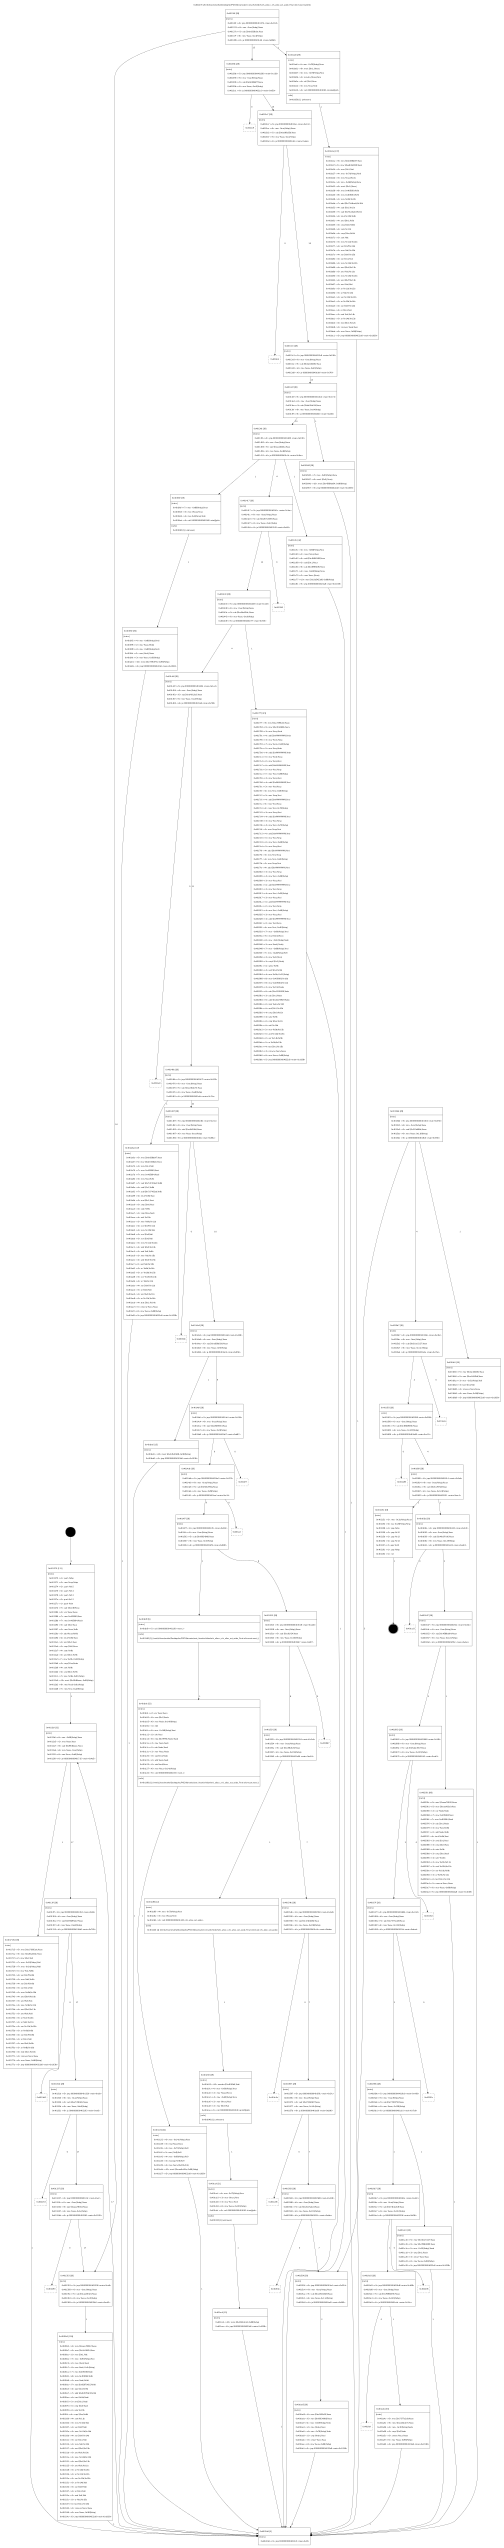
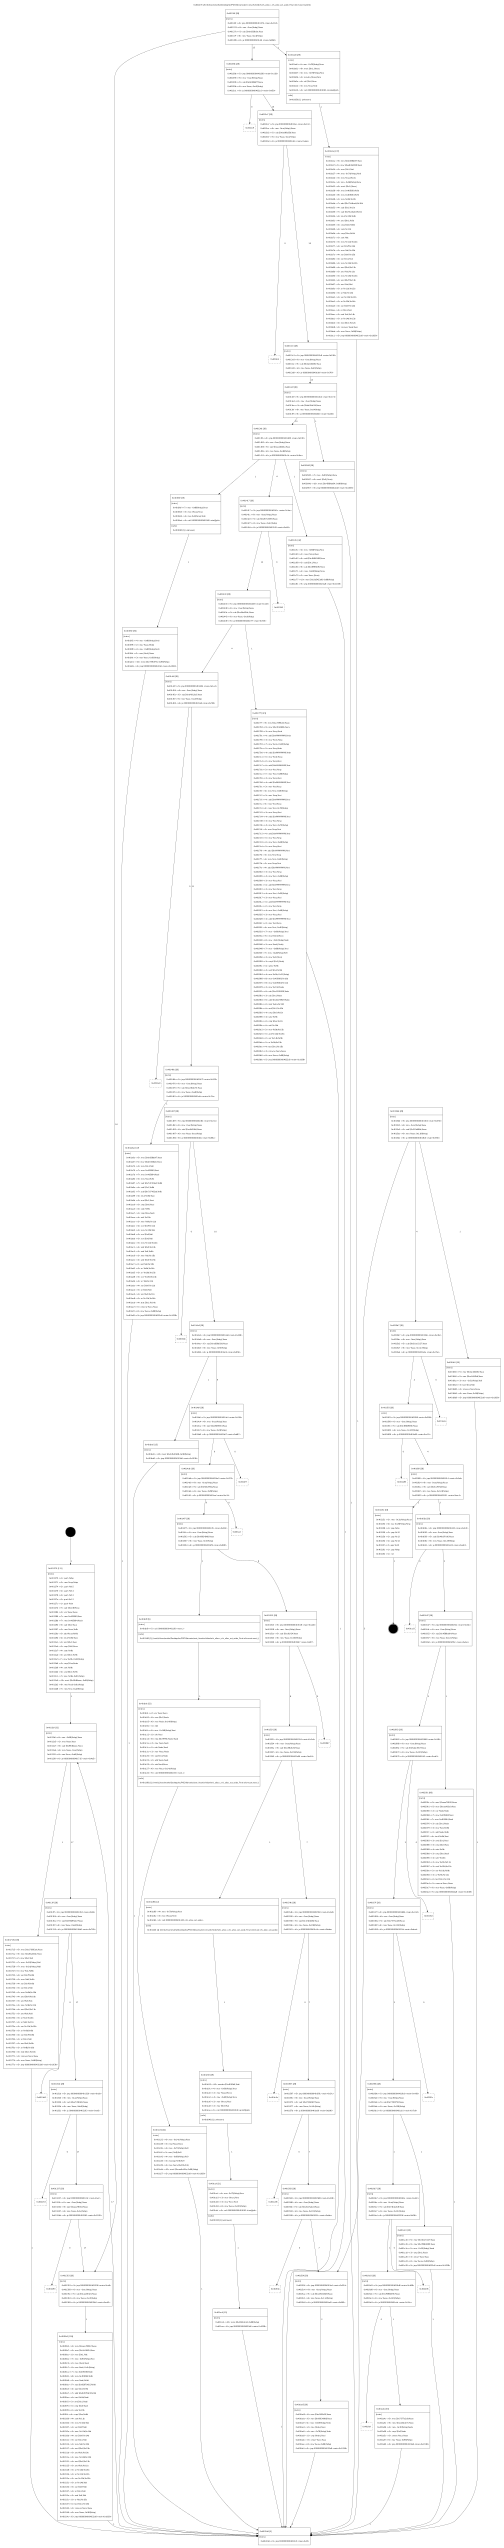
edge "0x40146b [28]" -> "0x401487 [28]": removed, label "10"
